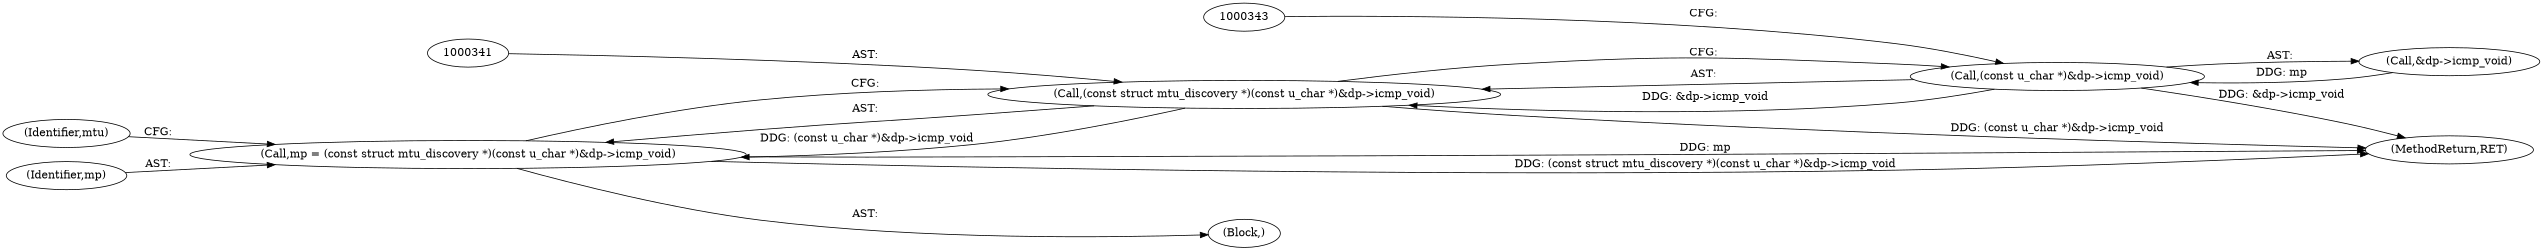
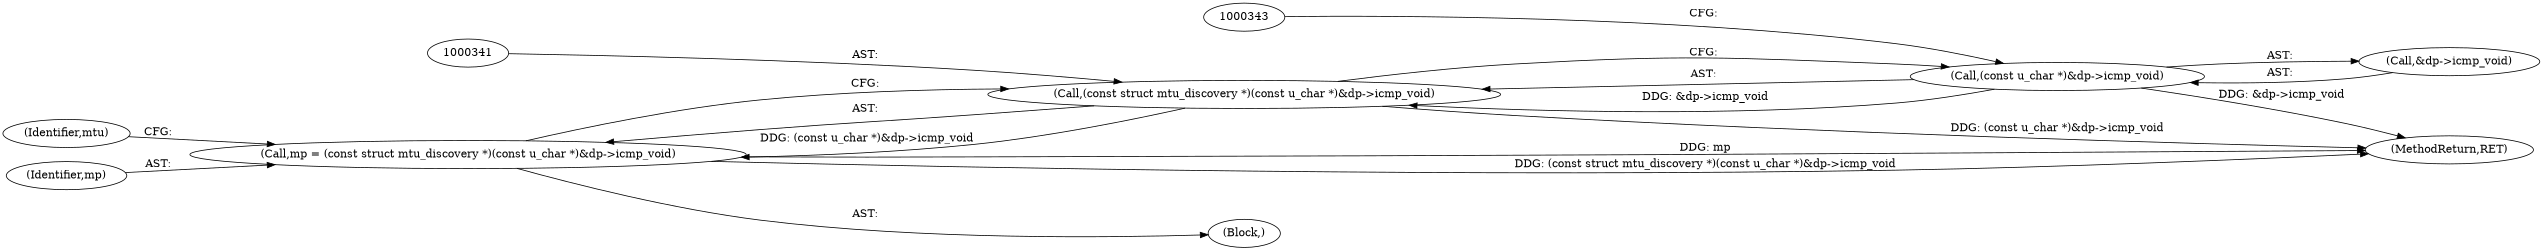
edge "(Call,&dp->icmp_void)" -> "(Call,(const u_char *)&dp->icmp_void)": label "DDG: mp" -> "AST: "
